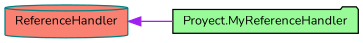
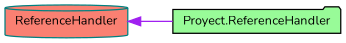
node "Proyect.MyReferenceHandler": label "Proyect.MyReferenceHandler" -> "Proyect.ReferenceHandler"
